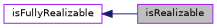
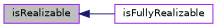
edge "isRealizable" -> "isFullyRealizable": reversed
